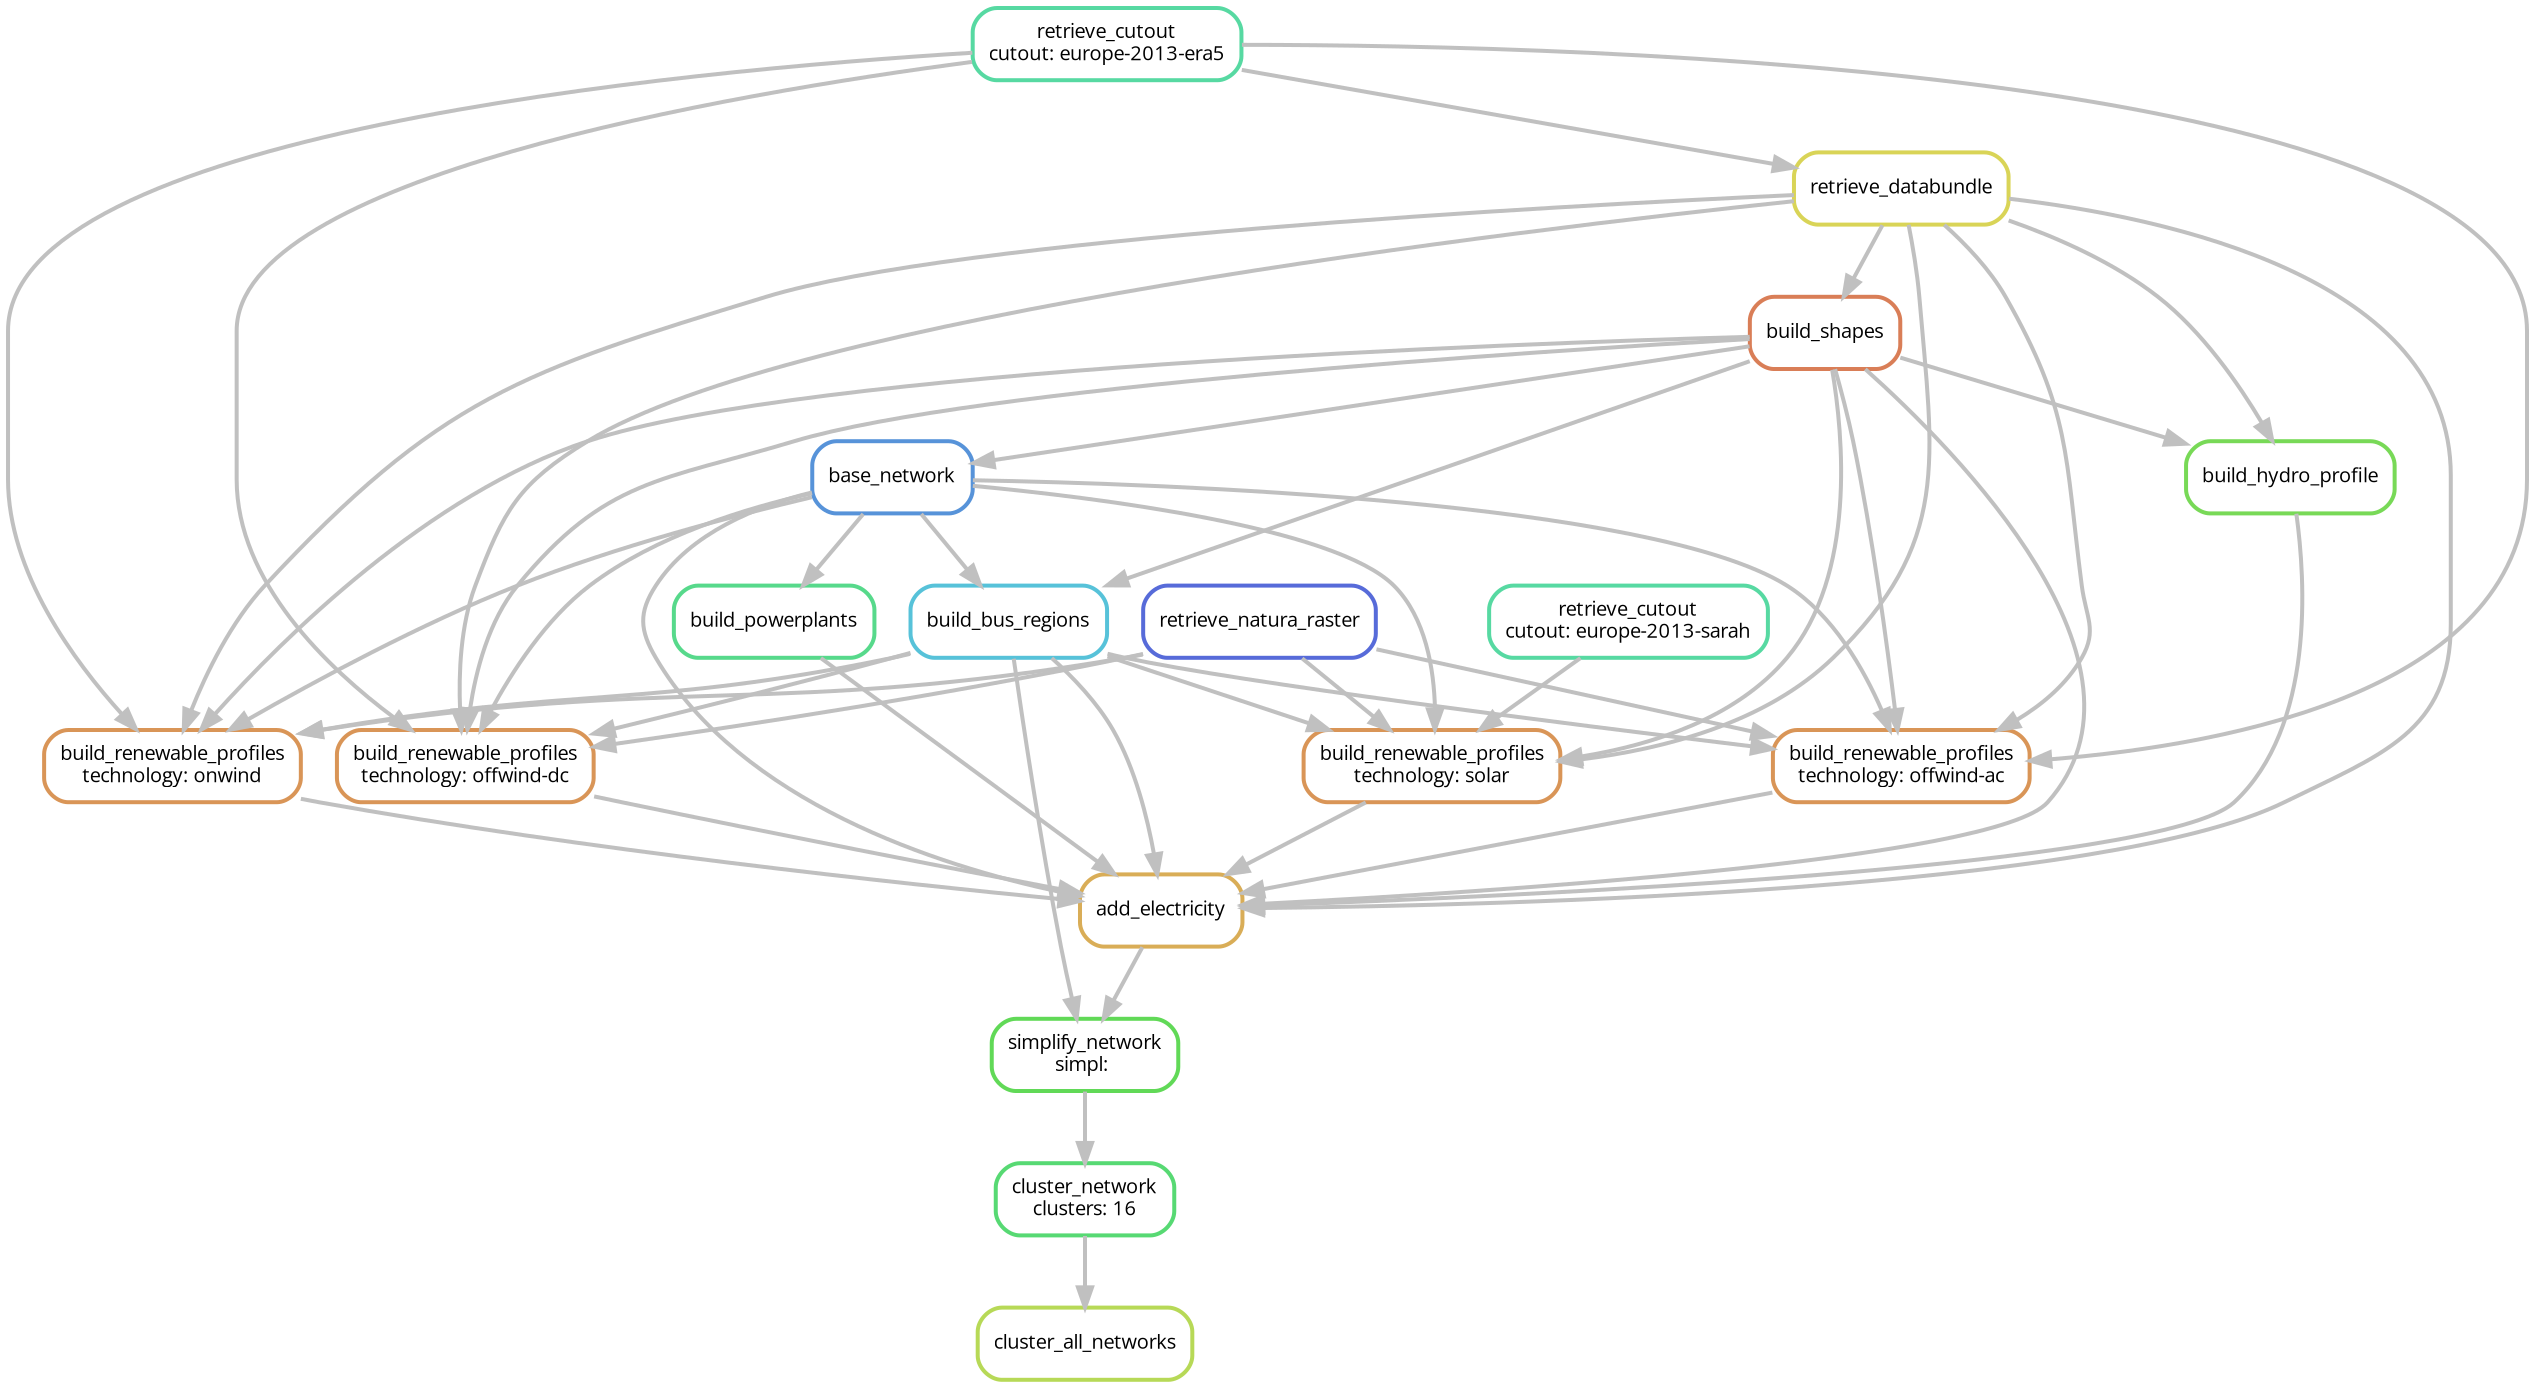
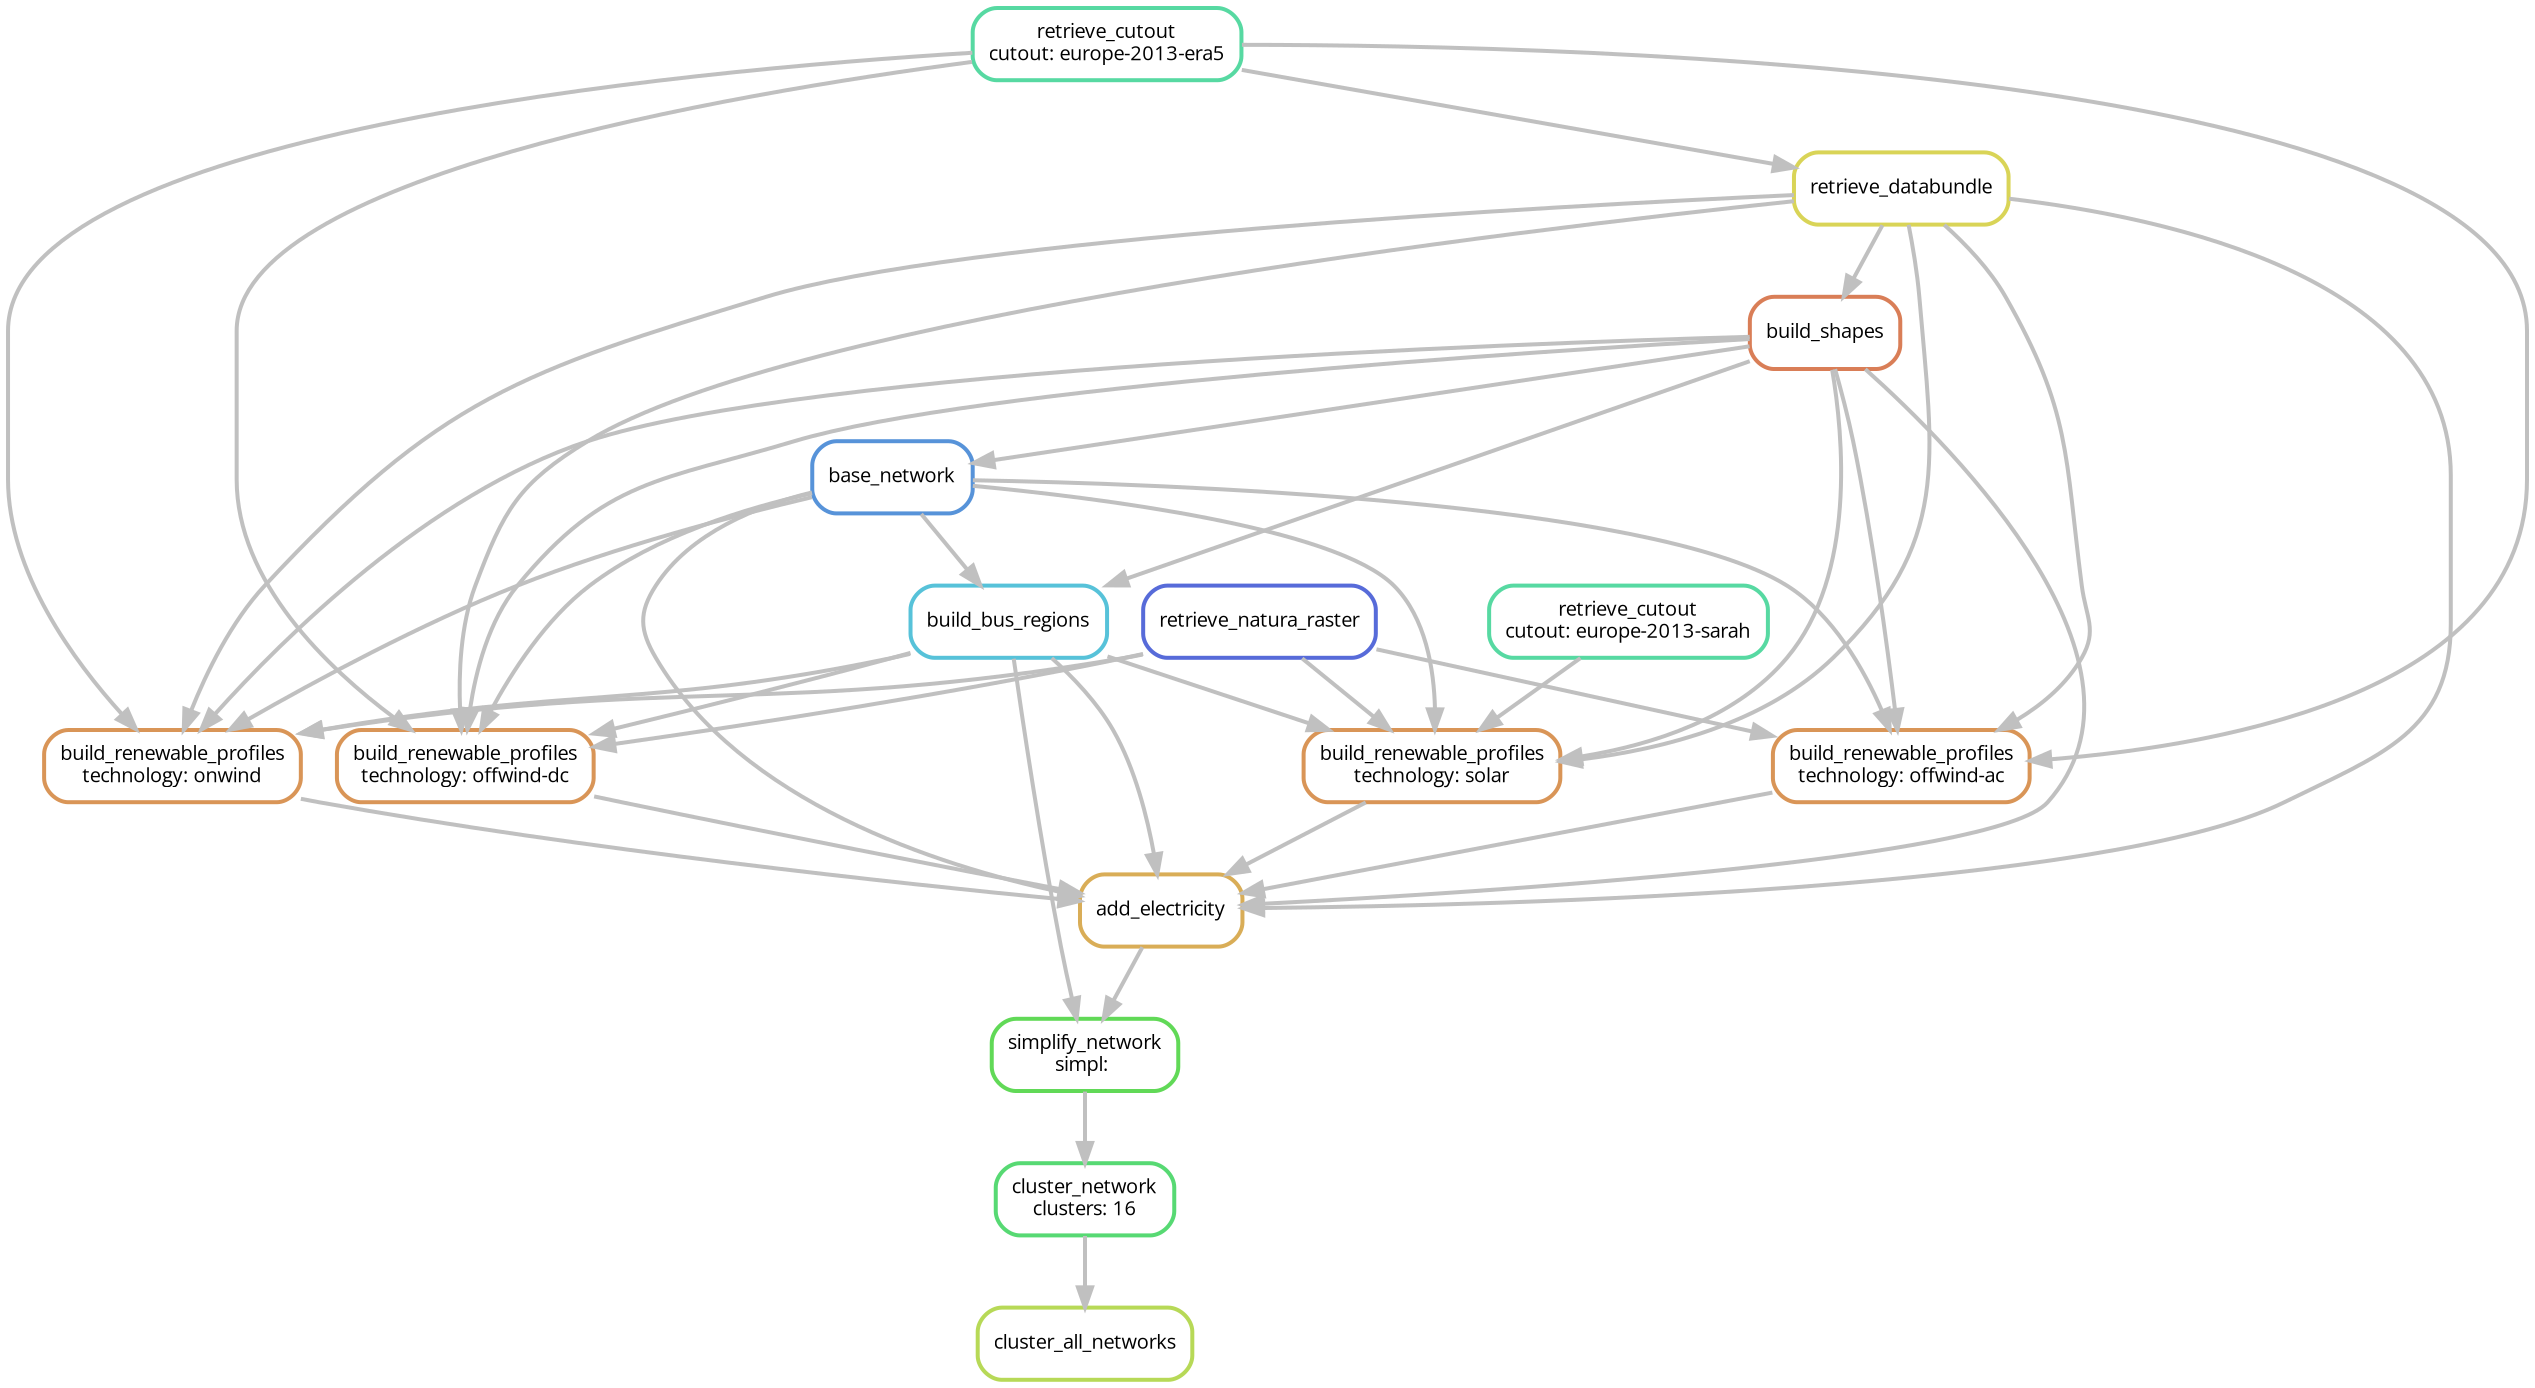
node "build_hydro_profile": removed
node "build_powerplants": removed
edge "build_bus_regions" -> "build_renewable_profiles technology: offwind-ac": removed
